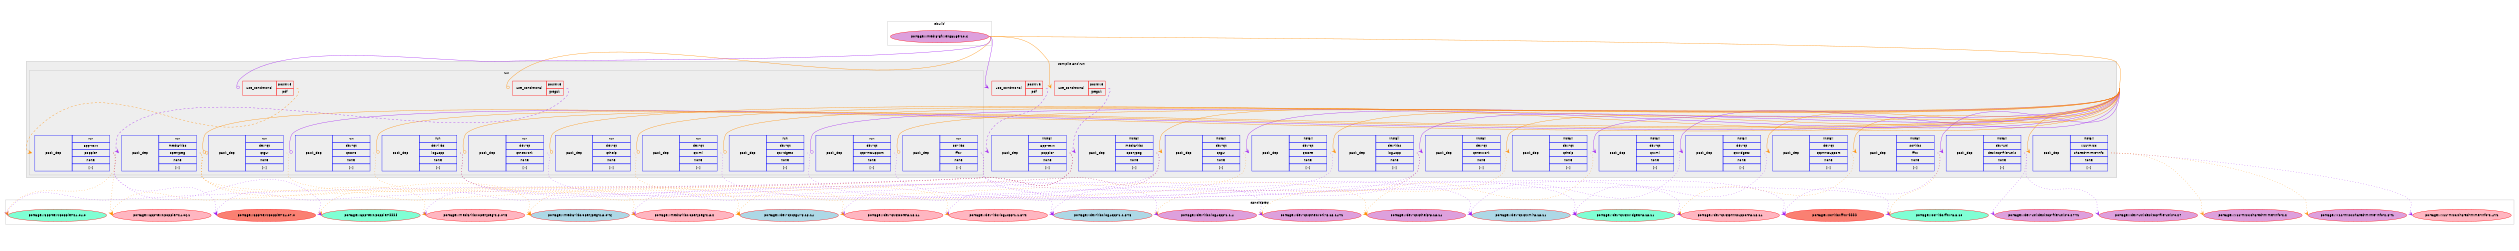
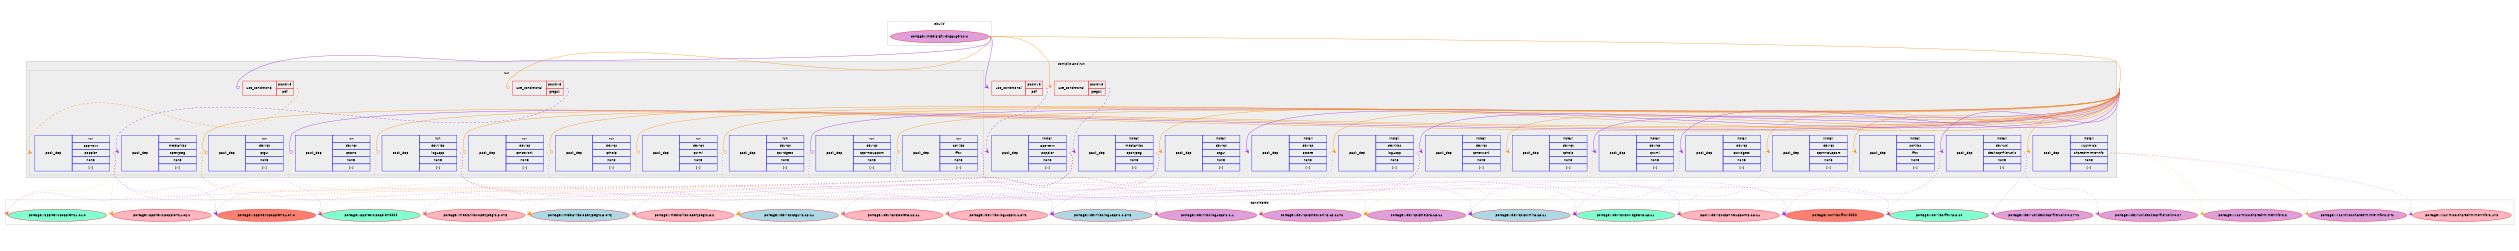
node "portage://dev-qt/qtprintsupport-5.15.14": label "portage://dev-qt/qtprintsupport-5.15.14" -> "pack://dev-qt/qtprintsupport-5.15.14"
